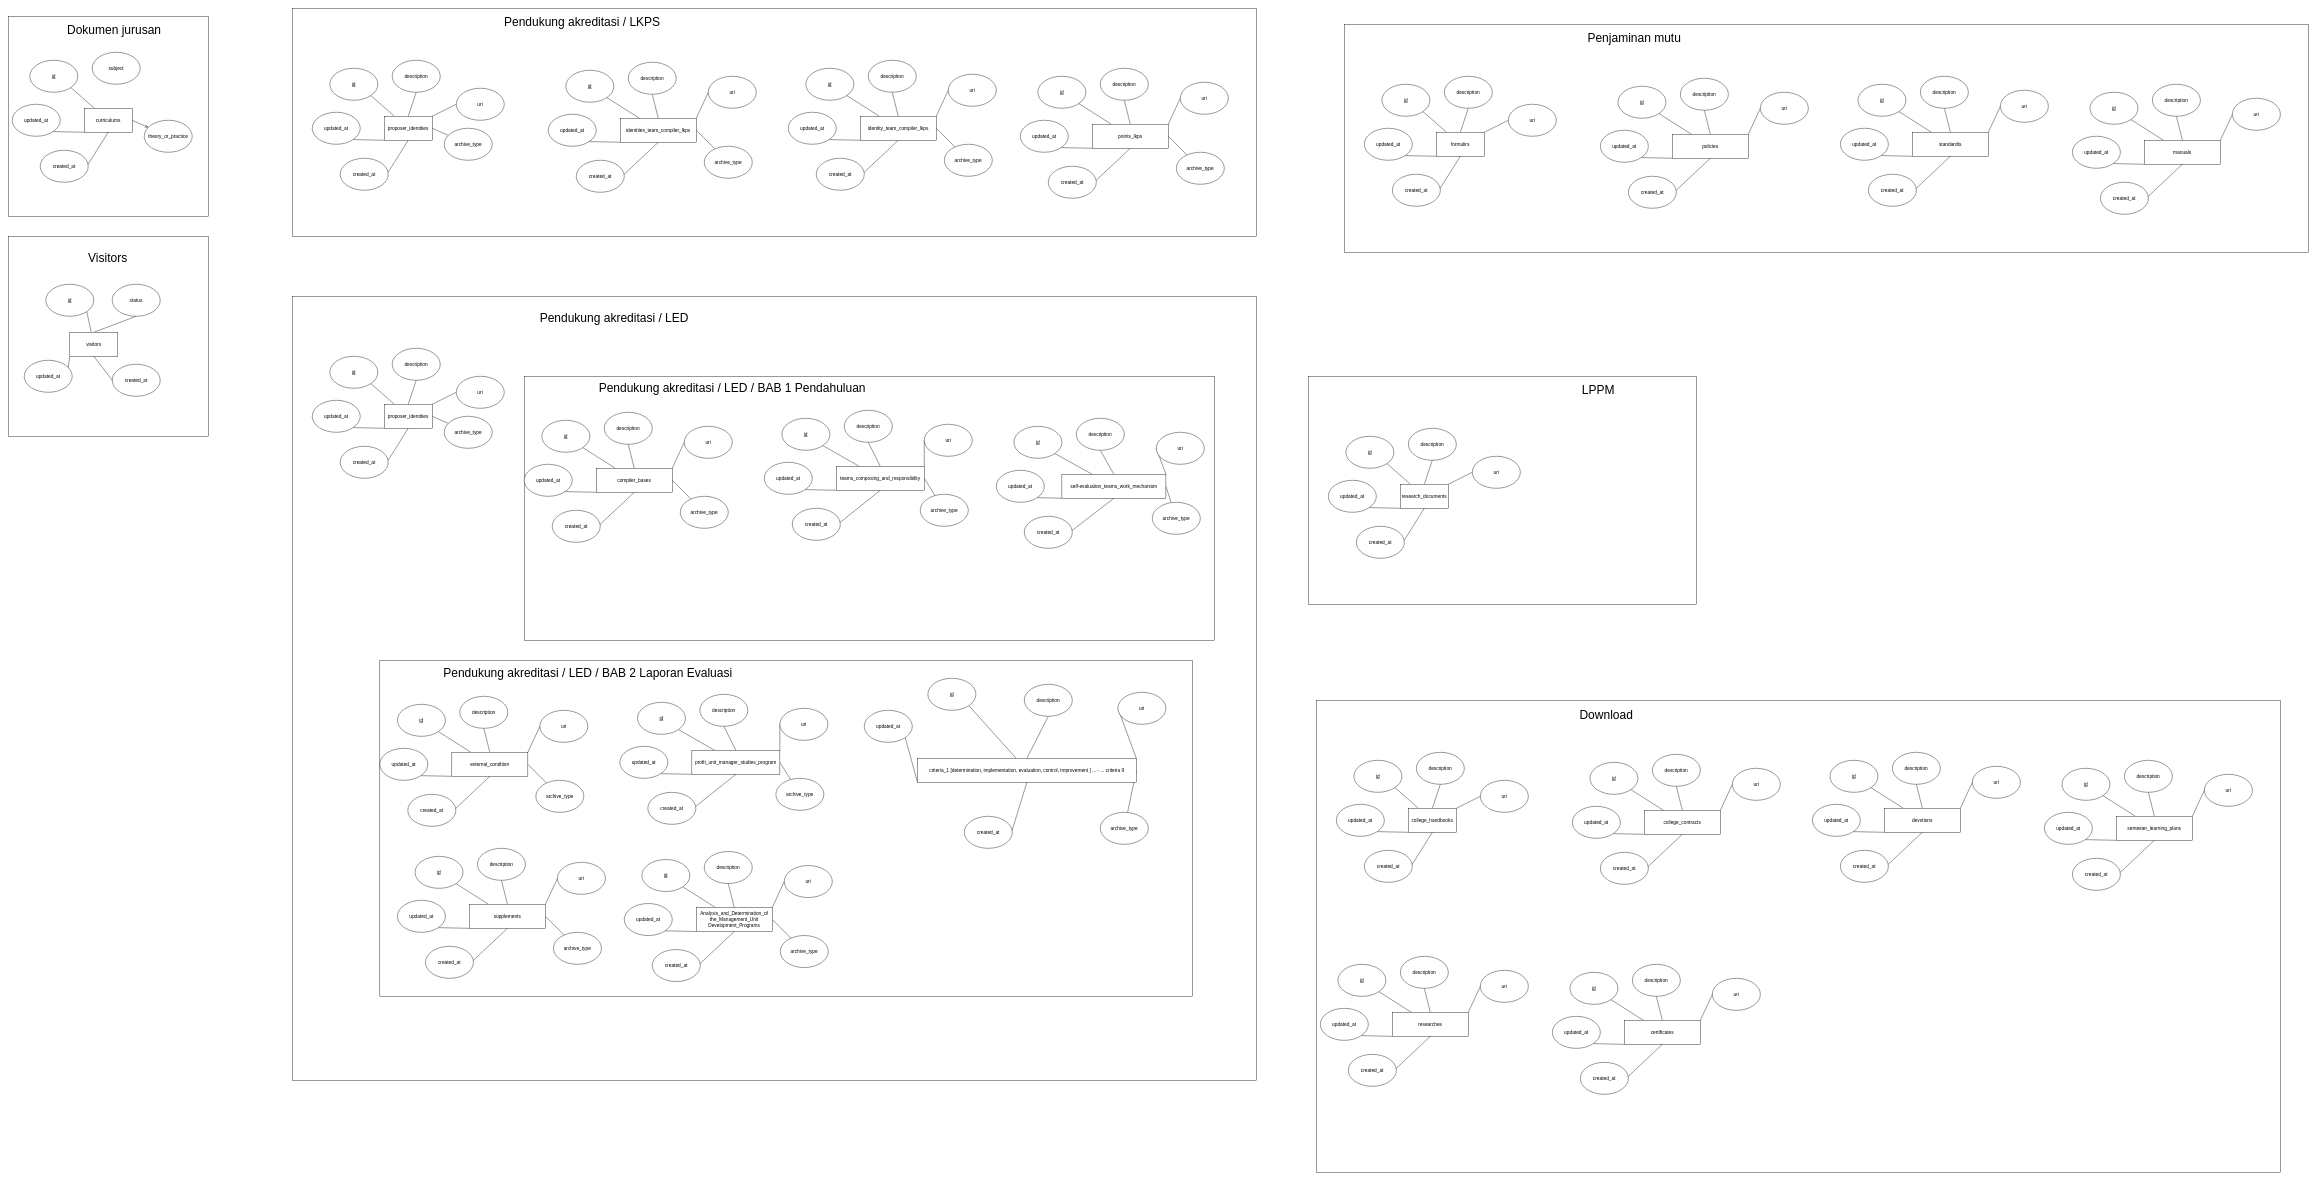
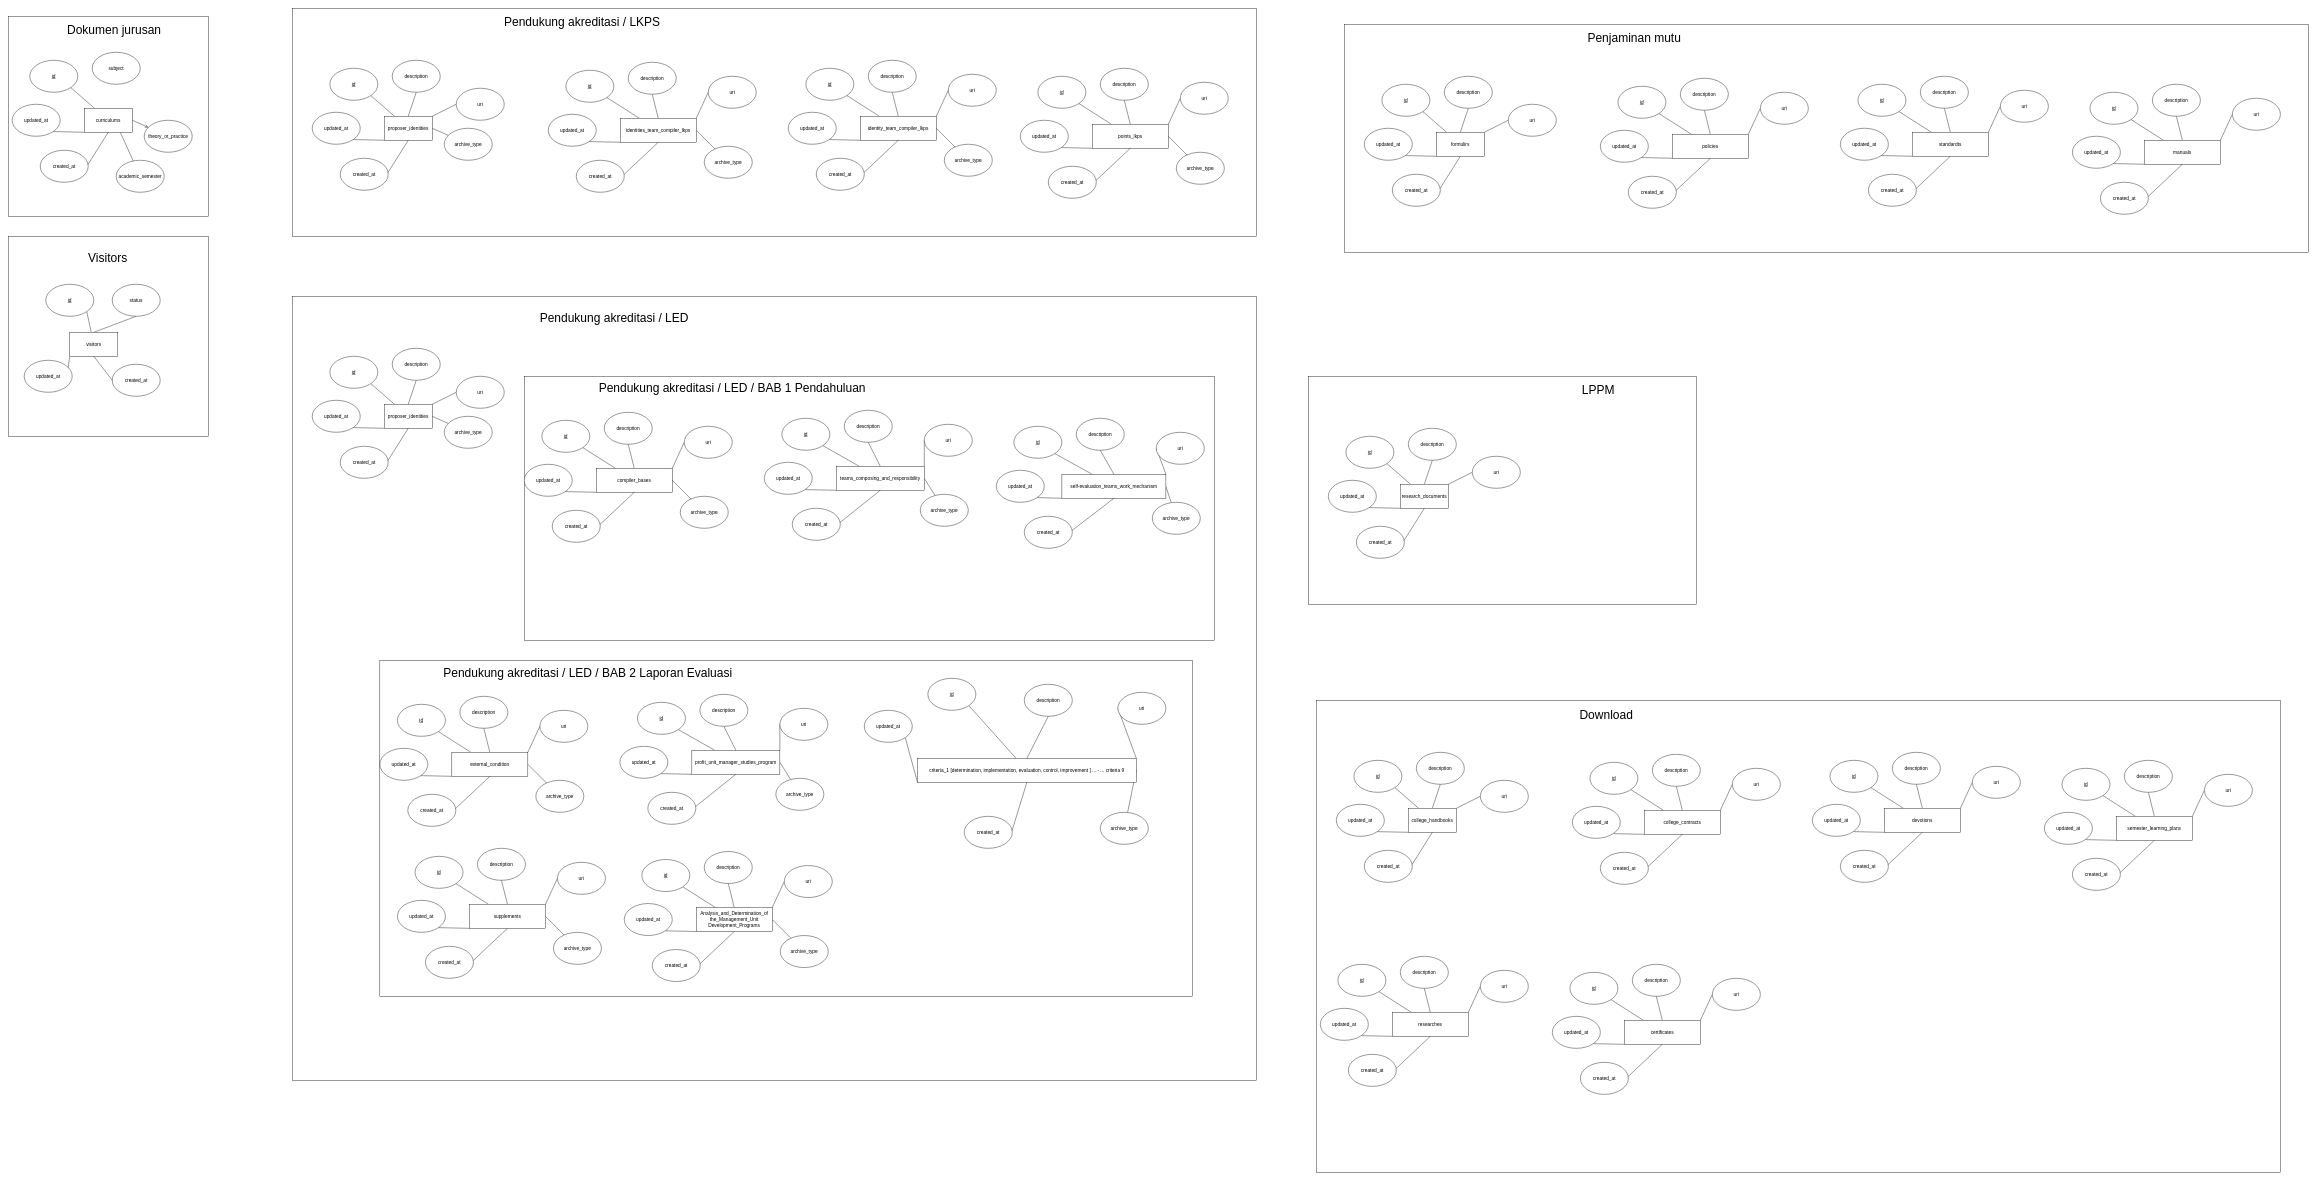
edge "curriculums" -- "academic_semester": added
node "academic_semester": added
